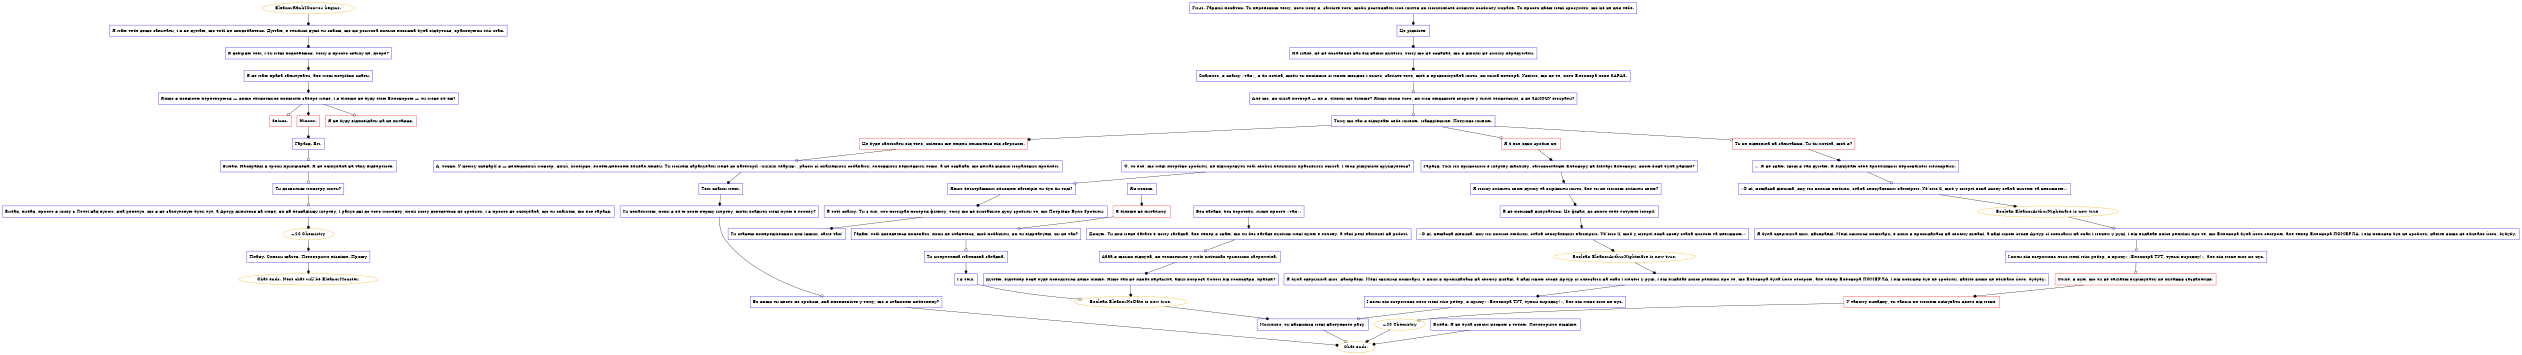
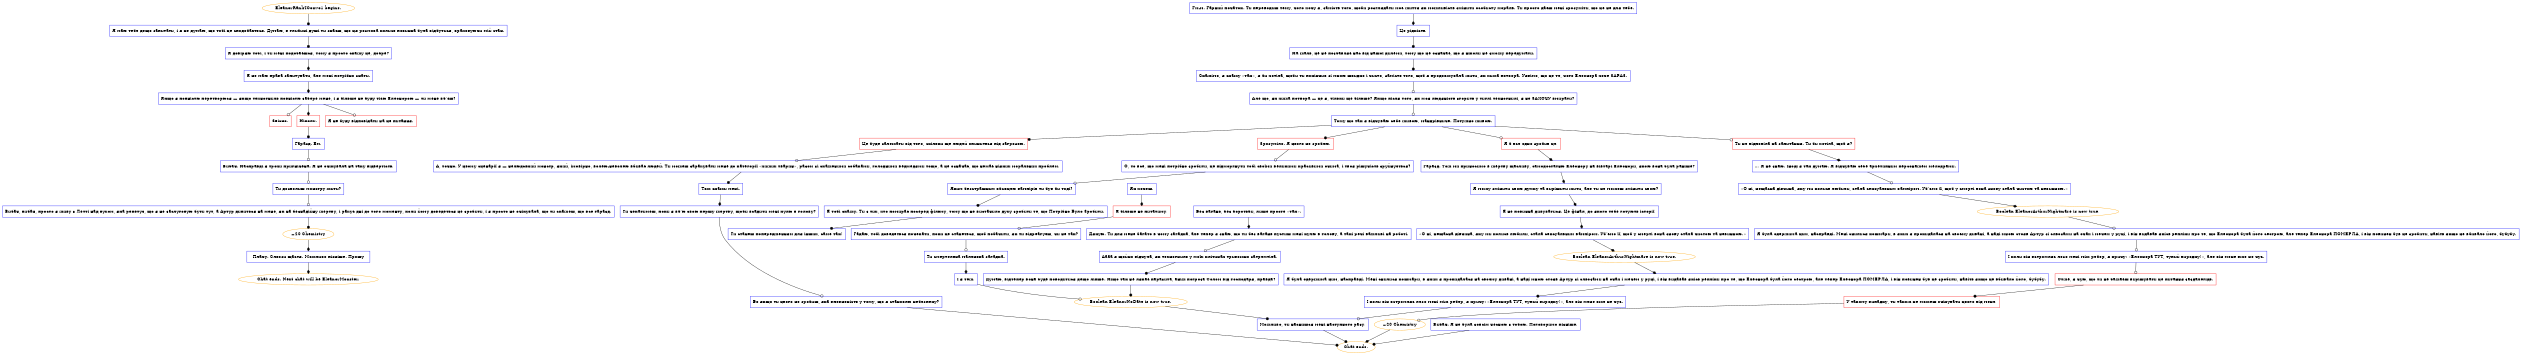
node "Зрозуміло. Я цього не зроблю.": added
node "Плачу. Сльози щастя. Поговоримо пізніше. Прошу": label "Плачу. Сльози щастя. Поговоримо пізніше. Прошу" -> "Плачу. Сльози щастя. Можливо пізніше. Прошу"
edge "Можливо, ти наснишся мені наступного разу." -> "Chat ends.": arrowhead odot -> dot
